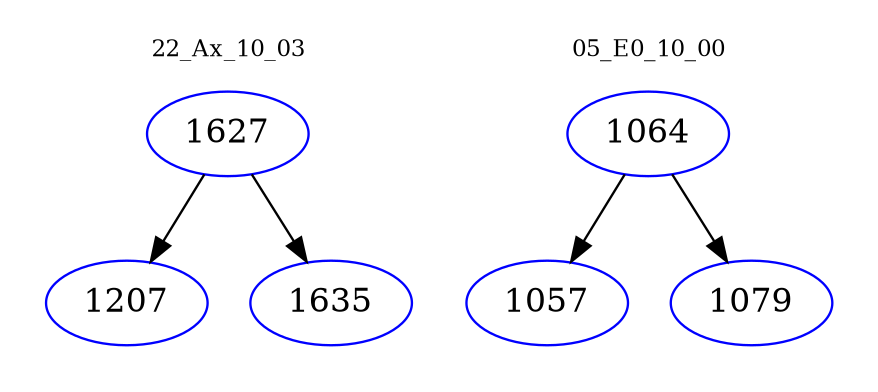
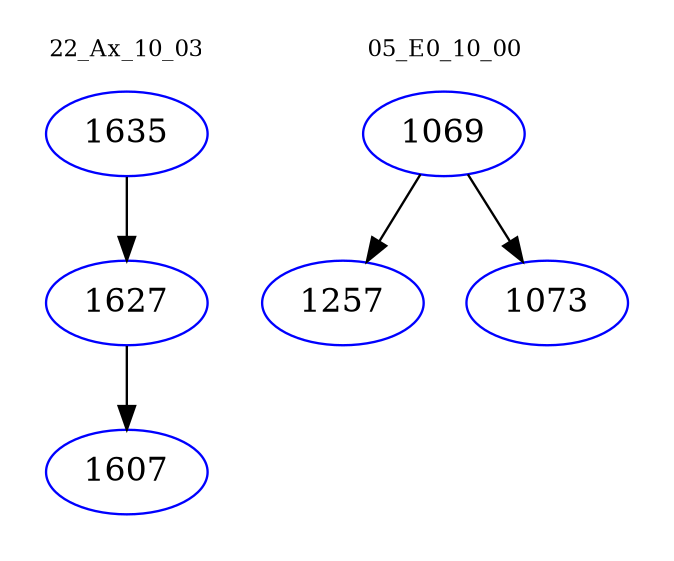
node "1064": label "1064" -> "1069"
edge "1627" -> "1635": reversed
node "1207": label "1207" -> "1607"
node "1057": label "1057" -> "1257"
node "1079": label "1079" -> "1073"
